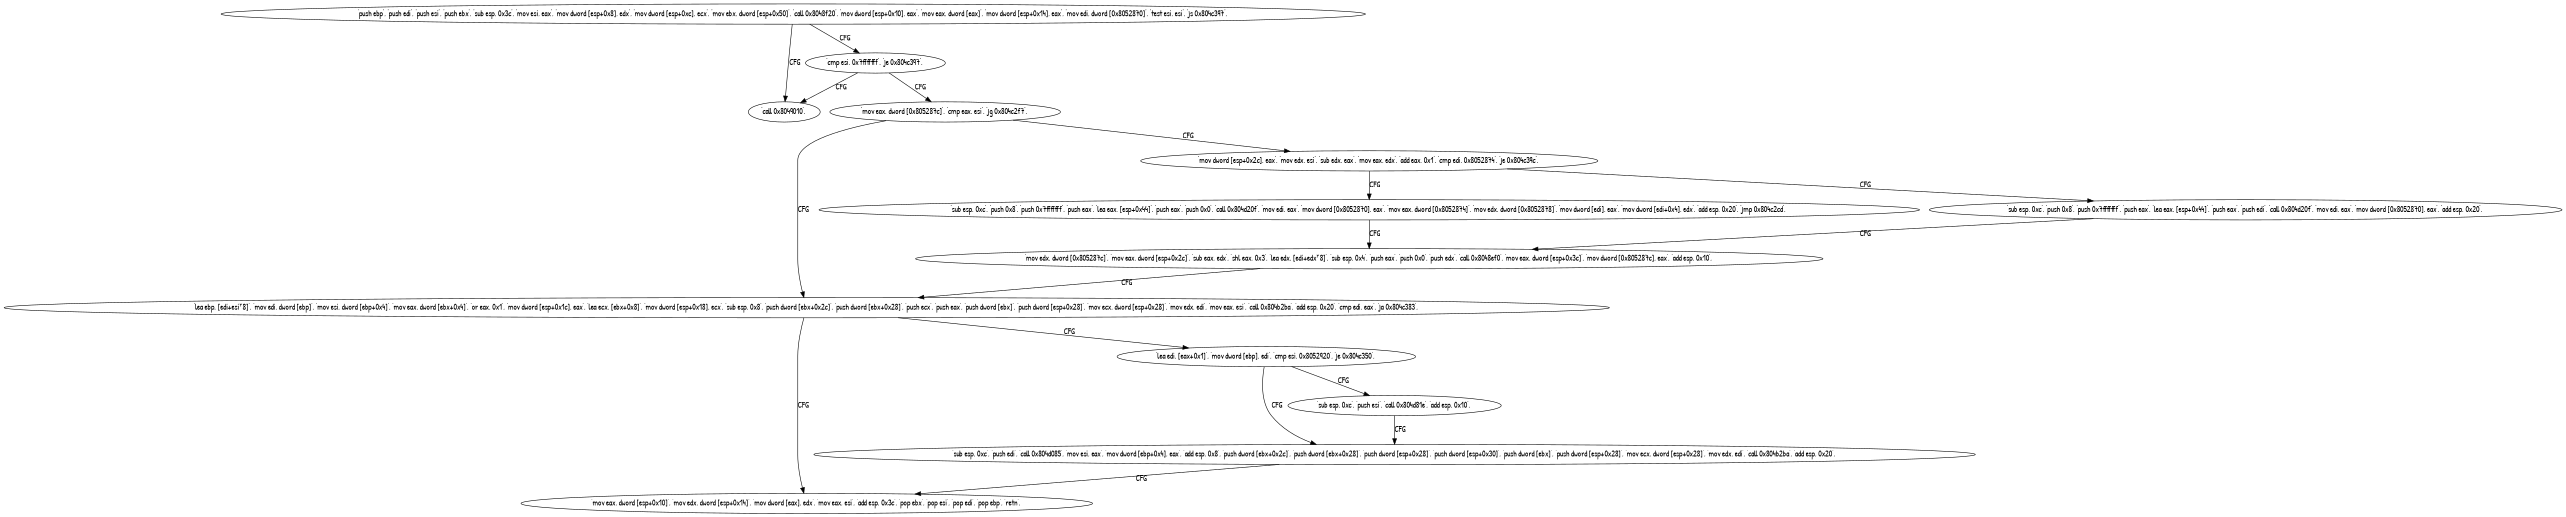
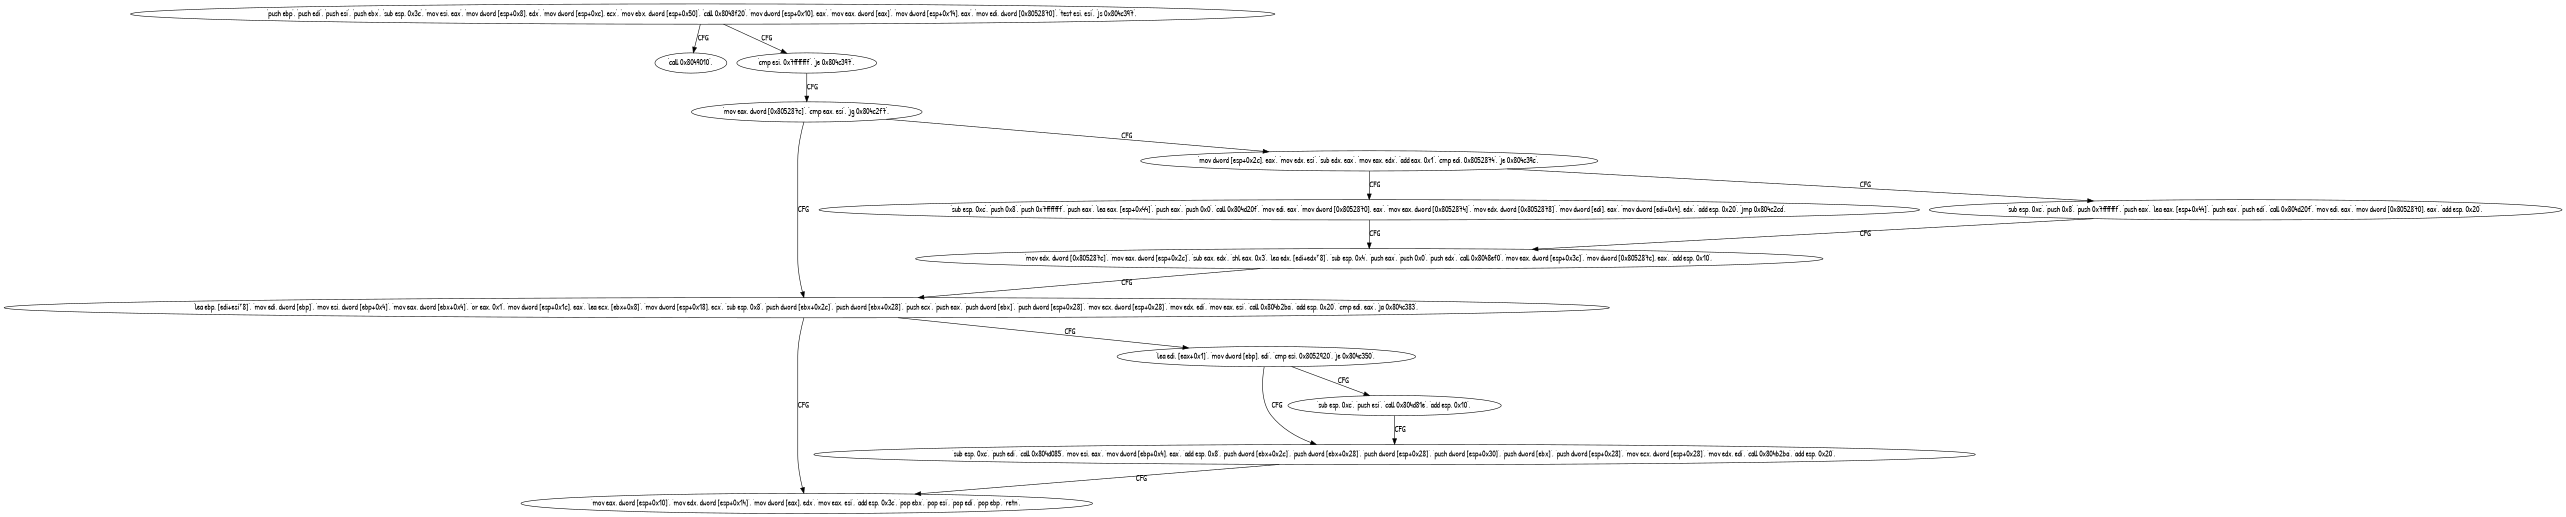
edge "'cmp esi, 0x7fffffff', 'je 0x804c397'," -> "'call 0x8049010',": removed, label "CFG"
